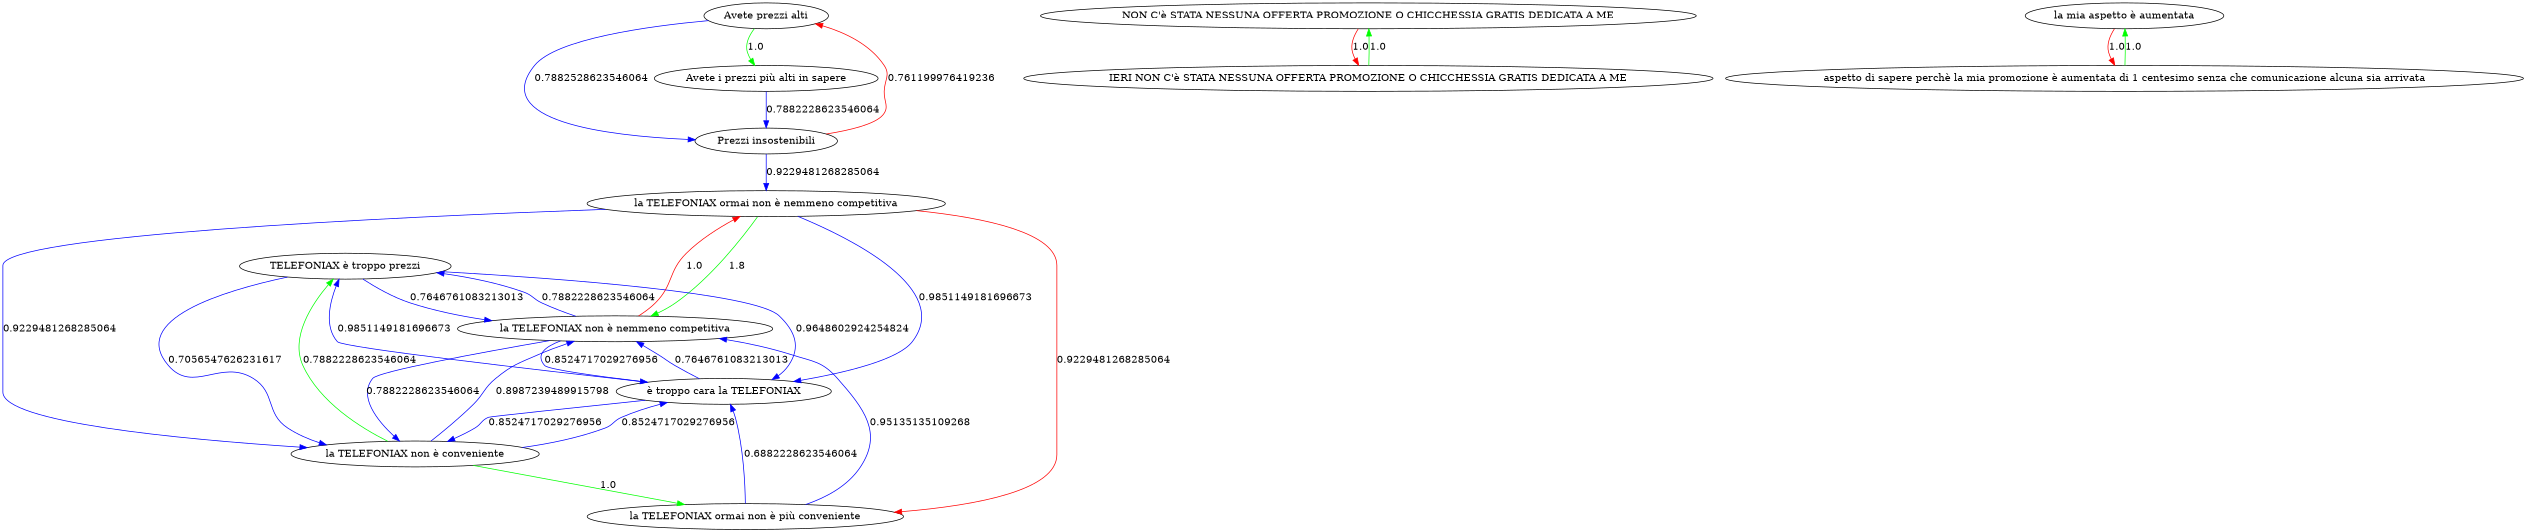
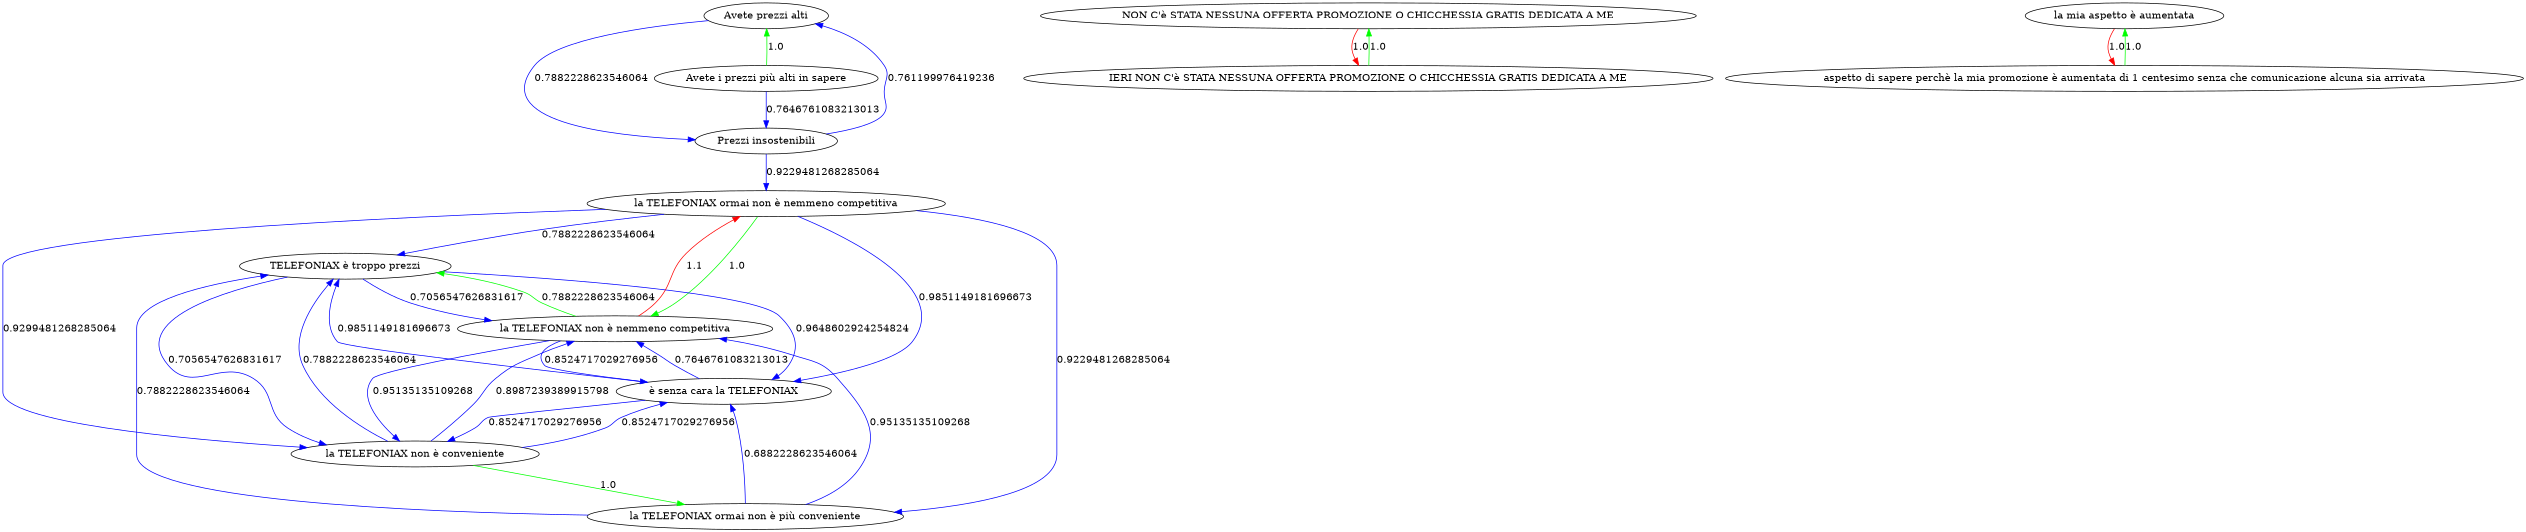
edge "Avete prezzi alti" -> "Avete i prezzi più alti in sapere": reversed
edge "Avete prezzi alti" -> "Prezzi insostenibili": label "0.7882528623546064" -> "0.7882228623546064"
edge "Prezzi insostenibili" -> "Avete prezzi alti": color red -> blue
edge "Avete i prezzi più alti in sapere" -> "Prezzi insostenibili": label "0.7882228623546064" -> "0.7646761083213013"
edge "la TELEFONIAX ormai non è nemmeno competitiva" -> "TELEFONIAX è troppo prezzi": added, label "0.7882228623546064"
edge "la TELEFONIAX non è nemmeno competitiva" -> "la TELEFONIAX ormai non è nemmeno competitiva": label "1.0" -> "1.1"
edge "la TELEFONIAX ormai non è nemmeno competitiva" -> "la TELEFONIAX non è nemmeno competitiva": label "1.8" -> "1.0"
edge "la TELEFONIAX non è nemmeno competitiva" -> "TELEFONIAX è troppo prezzi": color blue -> green
edge "TELEFONIAX è troppo prezzi" -> "la TELEFONIAX non è nemmeno competitiva": label "0.7646761083213013" -> "0.7056547626831617"
edge "la TELEFONIAX ormai non è nemmeno competitiva" -> "la TELEFONIAX non è conveniente": label "0.9229481268285064" -> "0.9299481268285064"
edge "TELEFONIAX è troppo prezzi" -> "la TELEFONIAX non è conveniente": label "0.7056547626231617" -> "0.7056547626831617"
edge "la TELEFONIAX ormai non è nemmeno competitiva" -> "la TELEFONIAX ormai non è più conveniente": color red -> blue
edge "la TELEFONIAX non è conveniente" -> "TELEFONIAX è troppo prezzi": color green -> blue
edge "la TELEFONIAX non è nemmeno competitiva" -> "la TELEFONIAX non è conveniente": label "0.7882228623546064" -> "0.95135135109268"
edge "la TELEFONIAX non è conveniente" -> "la TELEFONIAX non è nemmeno competitiva": label "0.8987239489915798" -> "0.8987239389915798"
node "è troppo cara la TELEFONIAX": label "è troppo cara la TELEFONIAX" -> "è senza cara la TELEFONIAX"
edge "la TELEFONIAX ormai non è più conveniente" -> "TELEFONIAX è troppo prezzi": added, label "0.7882228623546064"
